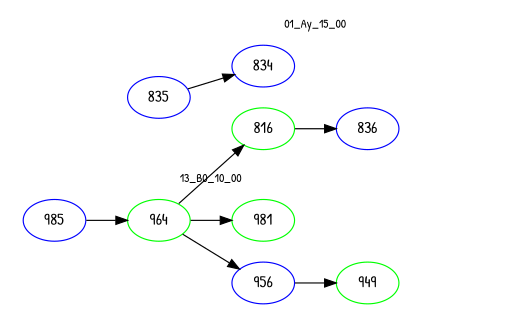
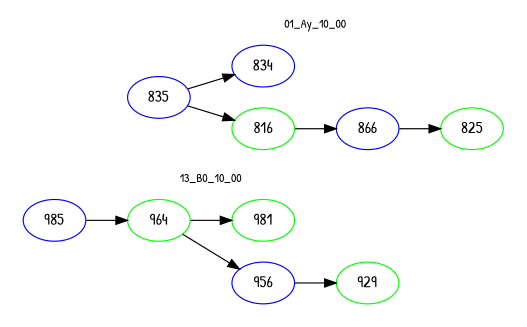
cluster "01_Ay_15_00": label "01_Ay_15_00" -> "01_Ay_10_00"
node "836": label "836" -> "866"
node "825": added
edge "964" -> "816": now "835" -> "816"
node "949": label "949" -> "929"
